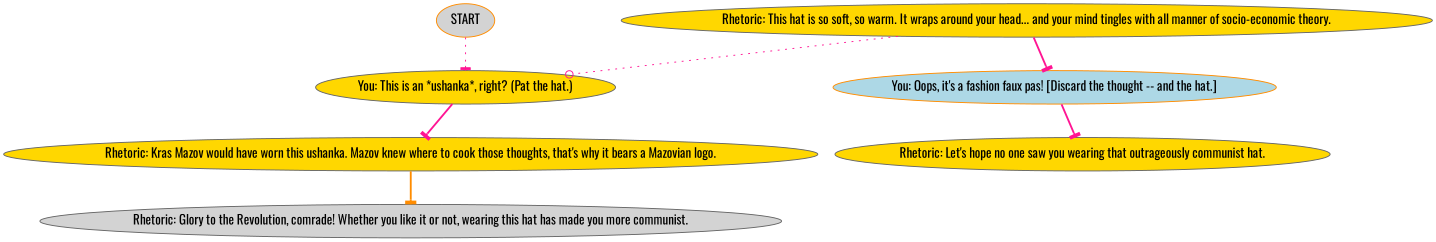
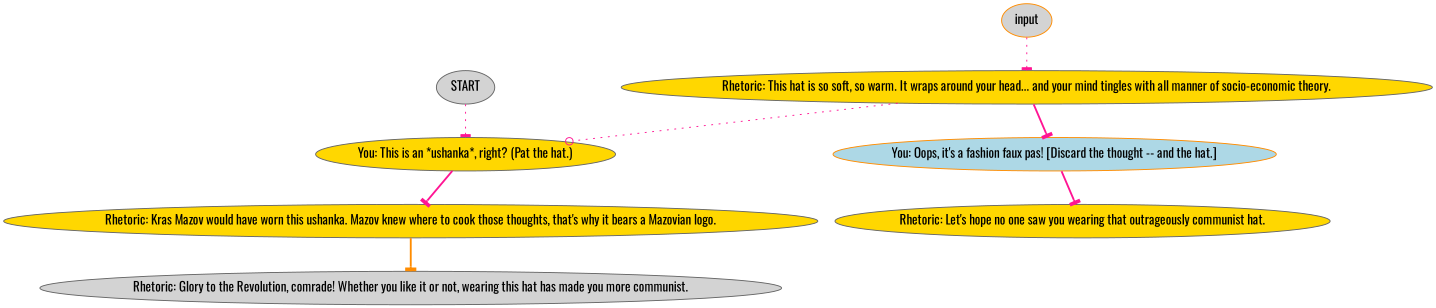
node "START": color darkorange -> gray40
node "input": added
